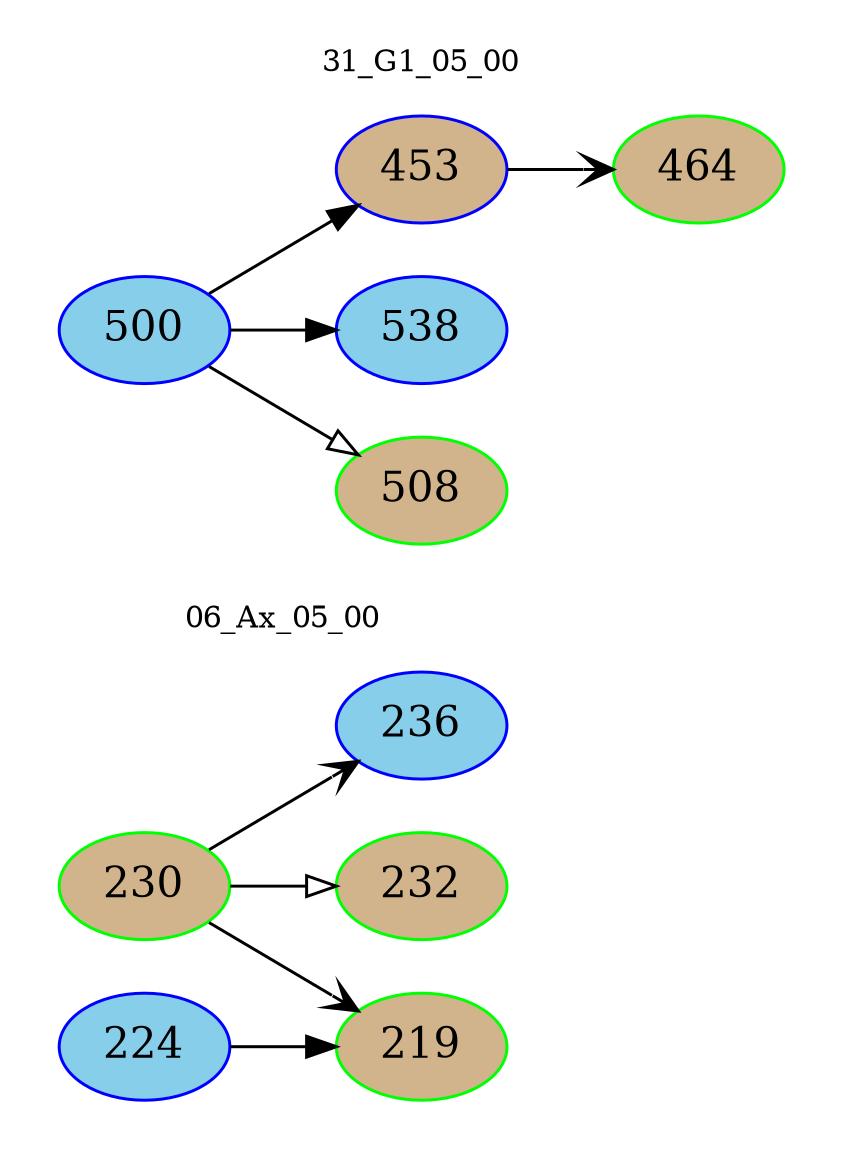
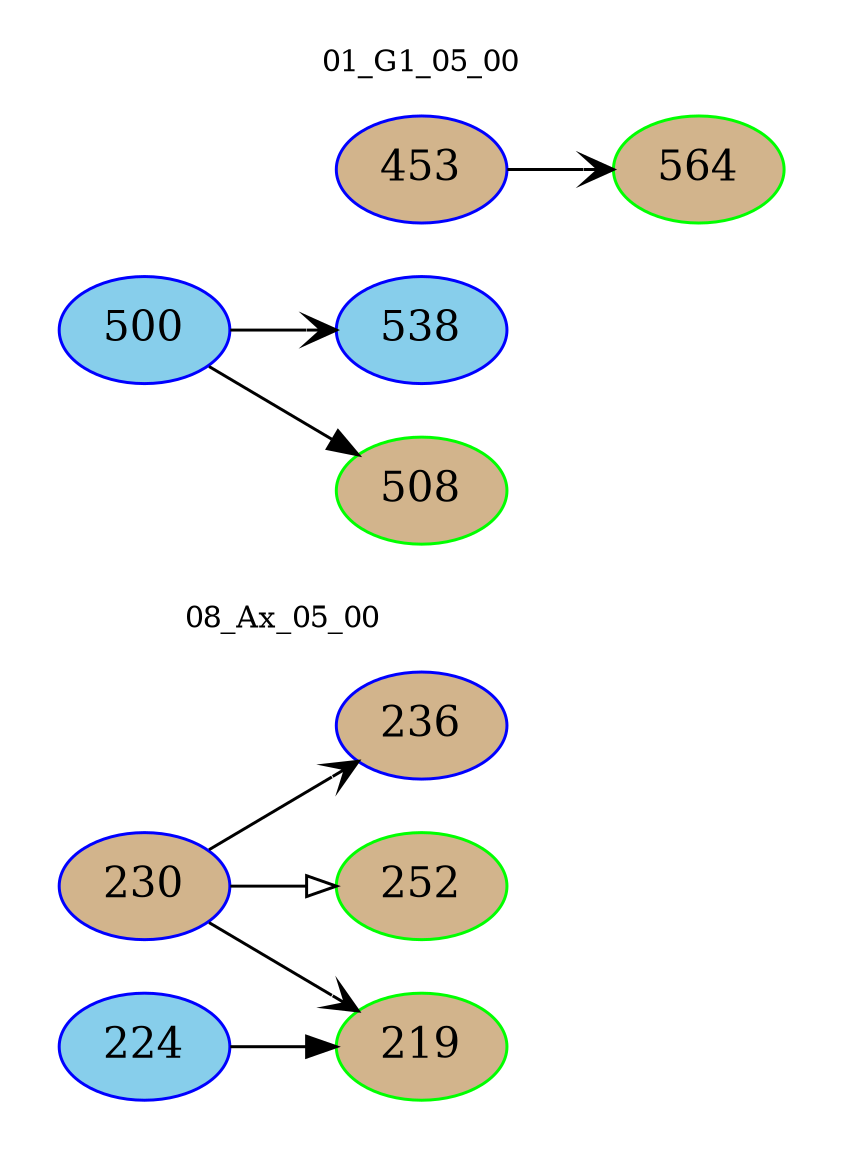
cluster "31_G1_05_00": label "31_G1_05_00" -> "01_G1_05_00"
node "464": label "464" -> "564"
edge "500" -> "453": removed
edge "500" -> "538": arrowhead normal -> vee
edge "500" -> "508": arrowhead onormal -> normal
cluster "06_Ax_05_00": label "06_Ax_05_00" -> "08_Ax_05_00"
node "236": fillcolor skyblue -> tan
node "230": color green -> blue
node "232": label "232" -> "252"
